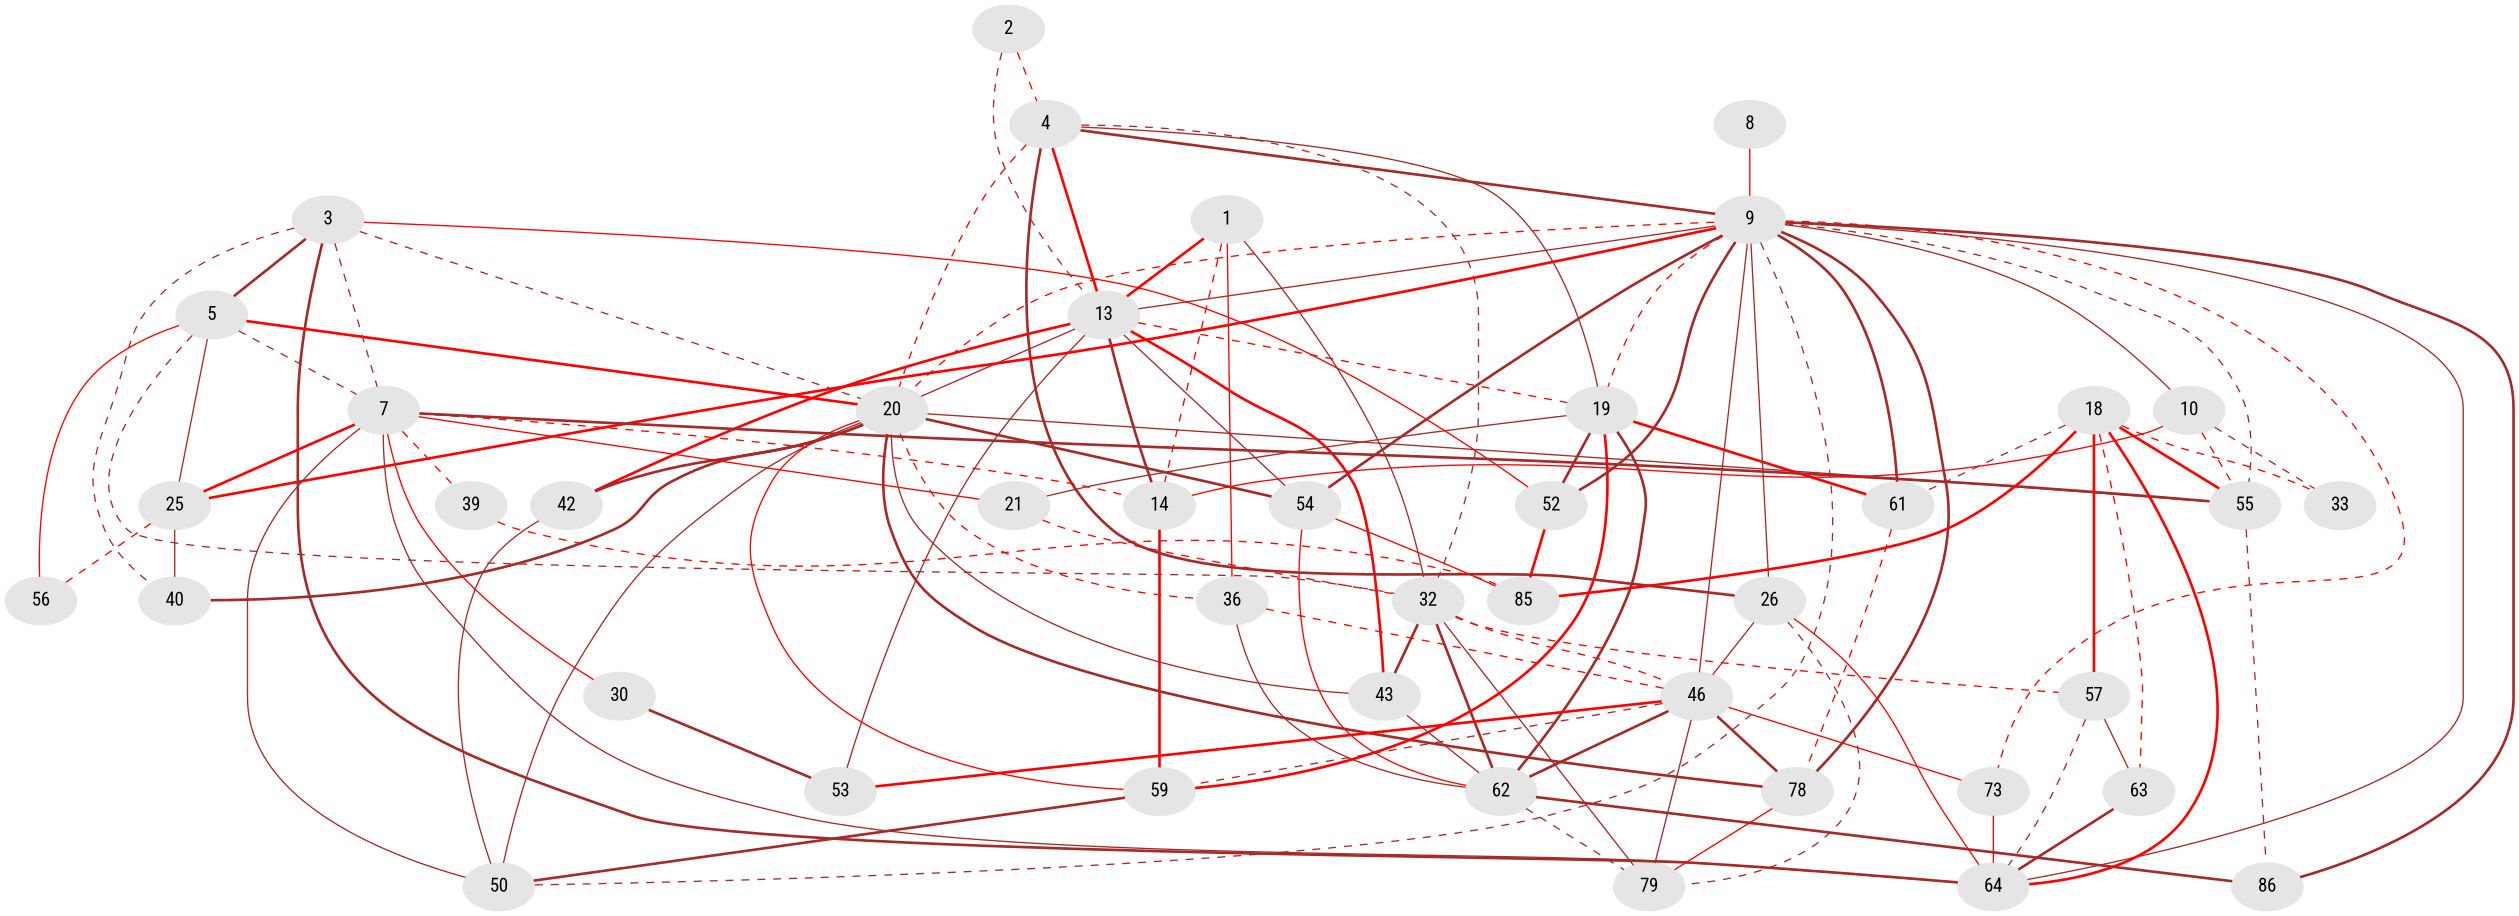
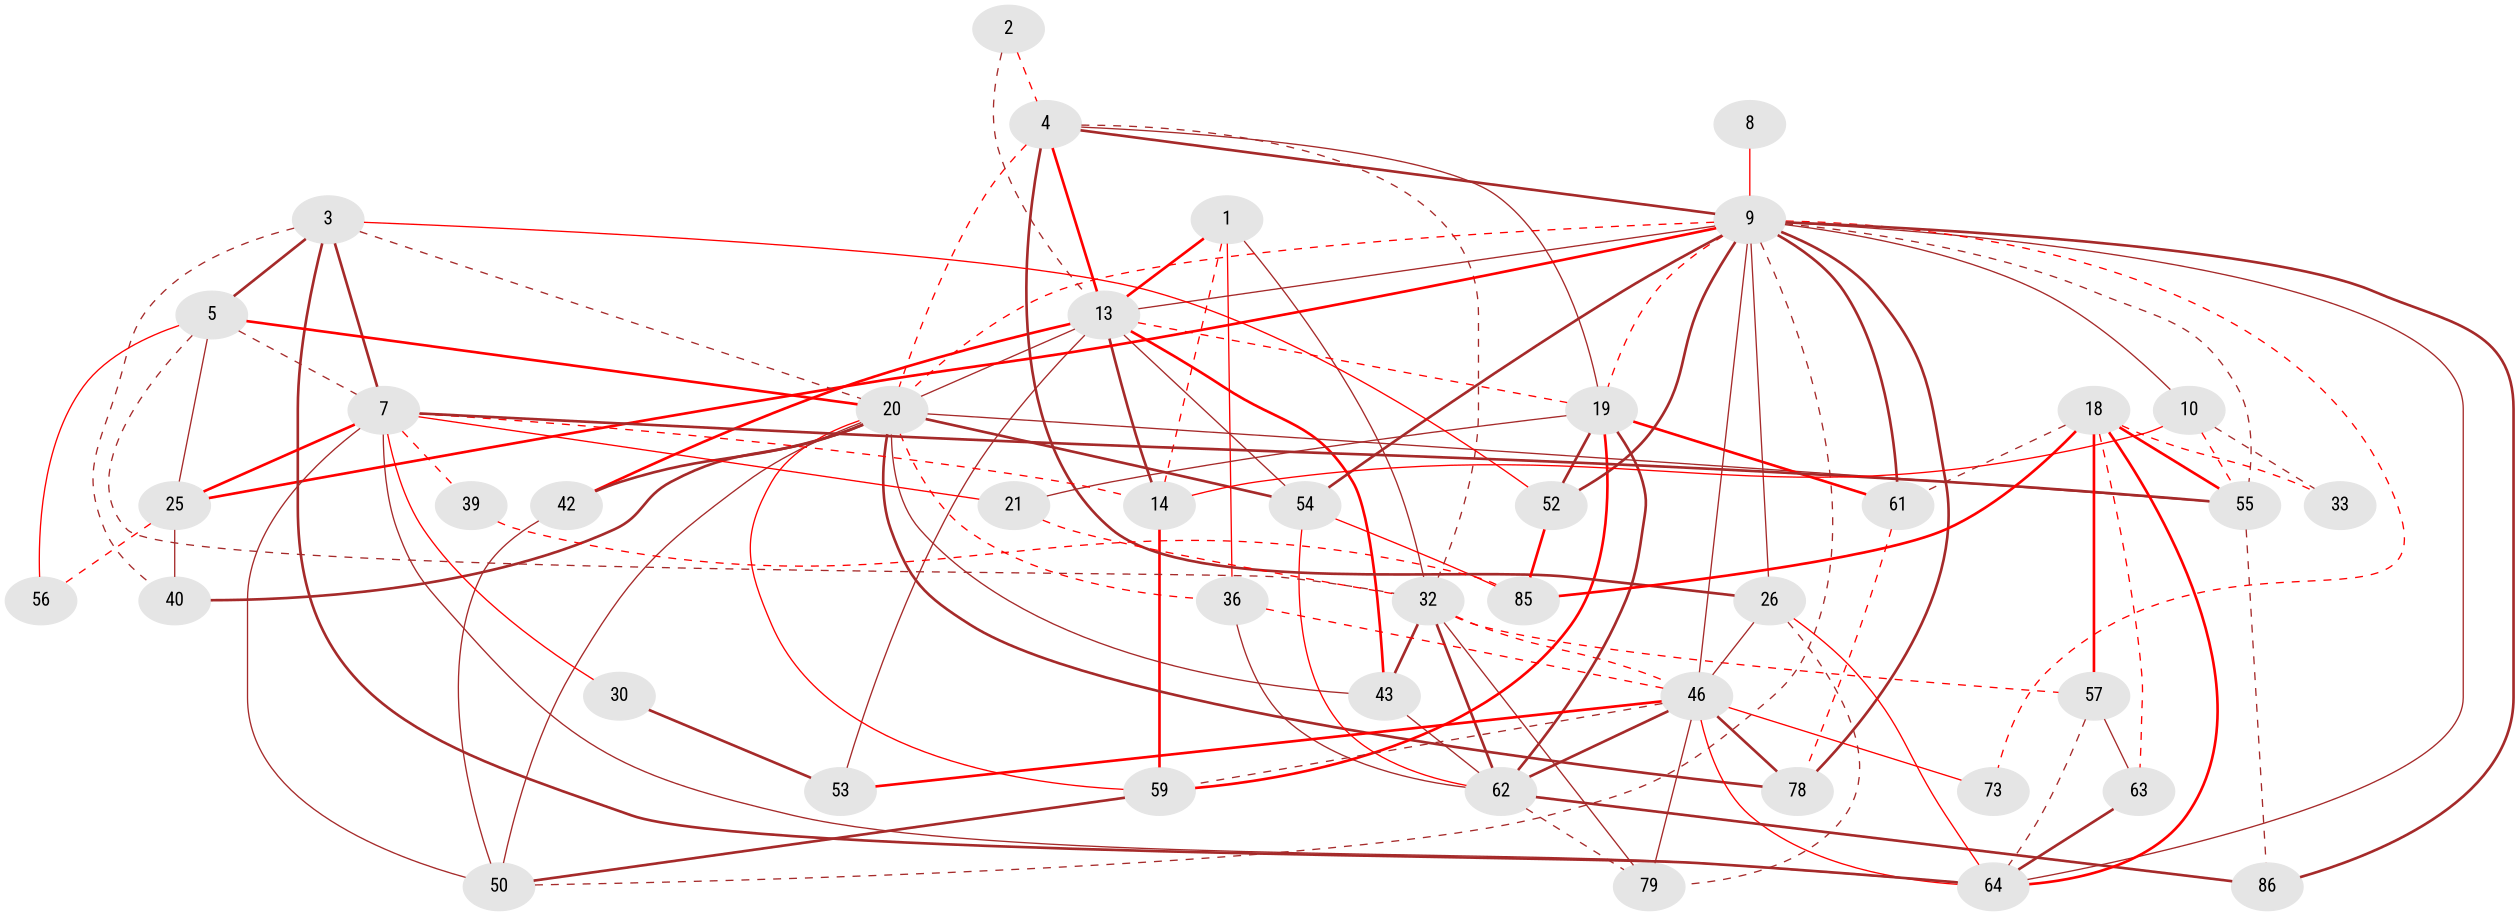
edge "3" -- "7": style dashed -> bold
edge "78" -- "79": removed
edge "73" -- "64": now "46" -- "64"
